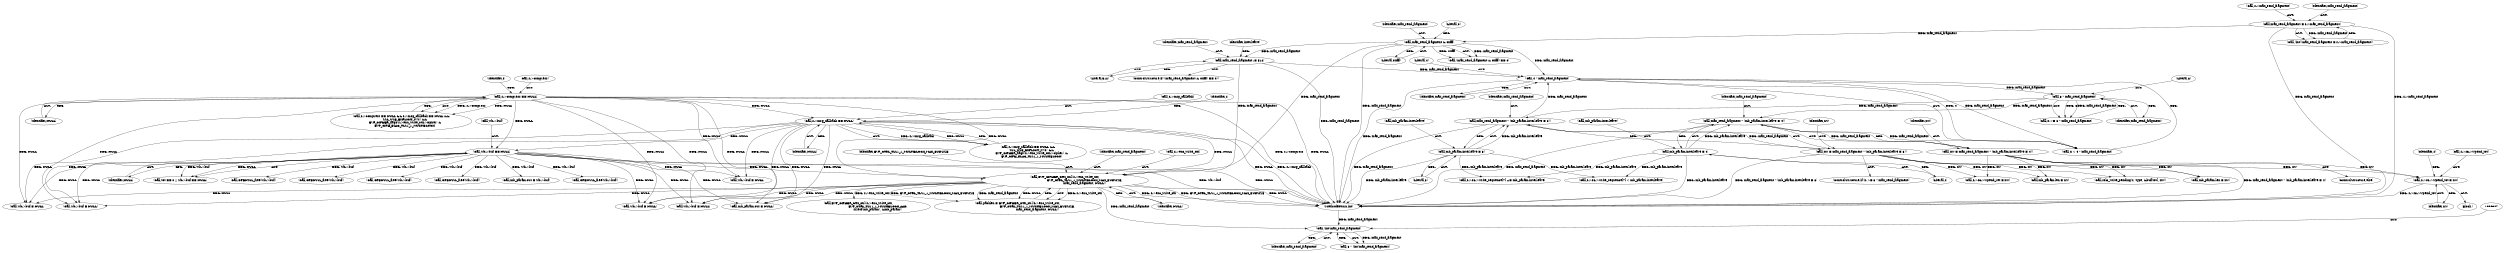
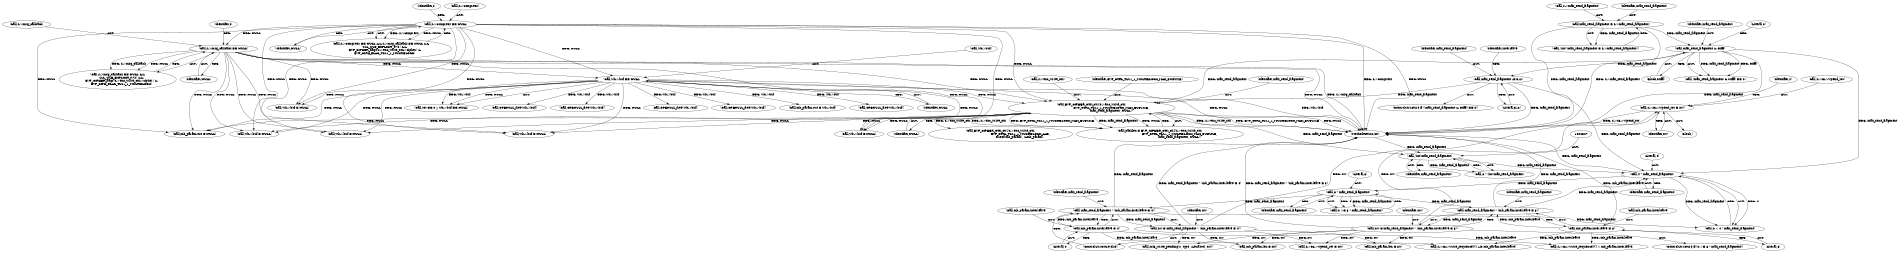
node "(Literal,0xfff)": label "(Literal,0xfff)" -> "(Block,0xfff)"
edge "(Call,nw = max_send_fragment * (mb_param.interleave = 4))" -> "(Call,max_send_fragment * (mb_param.interleave = 4))": now "(ControlStructure,else)" -> "(Call,max_send_fragment * (mb_param.interleave = 4))"
edge "(Call,(int)max_send_fragment)" -> "(Call,4 * max_send_fragment)": added, label "DDG: max_send_fragment"
edge "(Call,mb_param.interleave = 4)" -> "(MethodReturn,int)": removed, label "DDG: mb_param.interleave"
